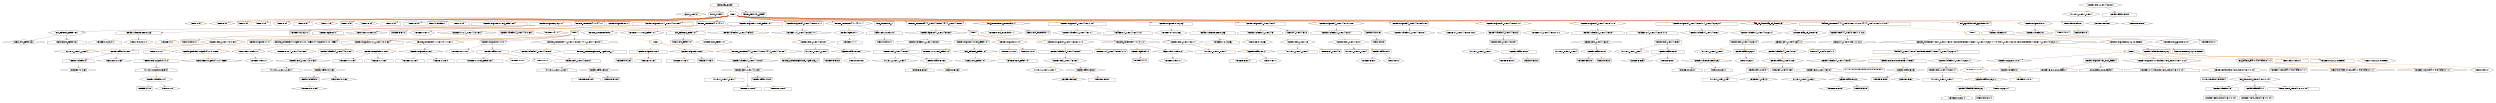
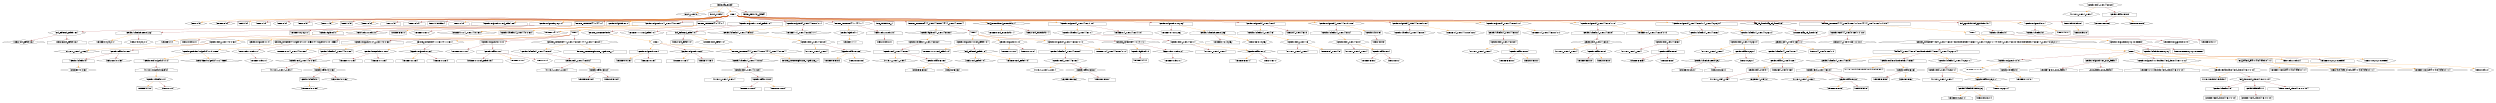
node "(LOCAL,v5: int)": label "(LOCAL,v5: int)" -> "(CONTROL,v5: int)"
node "(LOCAL,v14: int)": label "(LOCAL,v14: int)" -> "(WORD,v14: int)"
node "(LITERAL,512,*(_DWORD *)(v5 + 320) = 512)": label "(LITERAL,512,*(_DWORD *)(v5 + 320) = 512)" -> "(LITERAL,512,*(_DWORD *)(v2 + 320) = 512)"
node "(LITERAL,71,v7 = 71)": removed
edge "(<operator>.cast,(_DWORD *)(v4 + 328))" -> "(IDENTIFIER,v4,v4 + 328)": now "(<operator>.addition,v4 + 328)" -> "(IDENTIFIER,v4,v4 + 328)"
